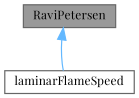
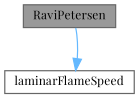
edge "laminarFlameSpeed" -> "RaviPetersen": reversed
